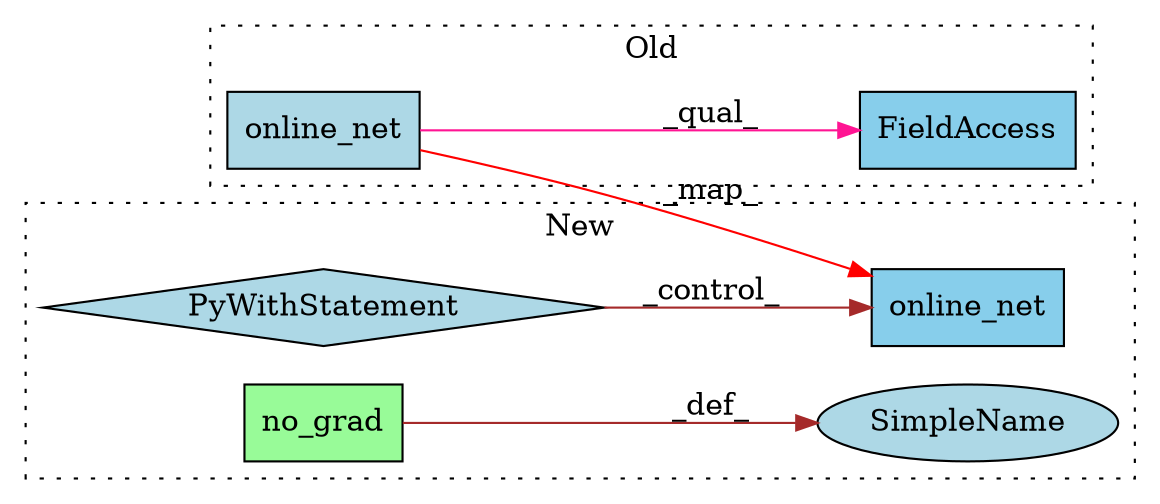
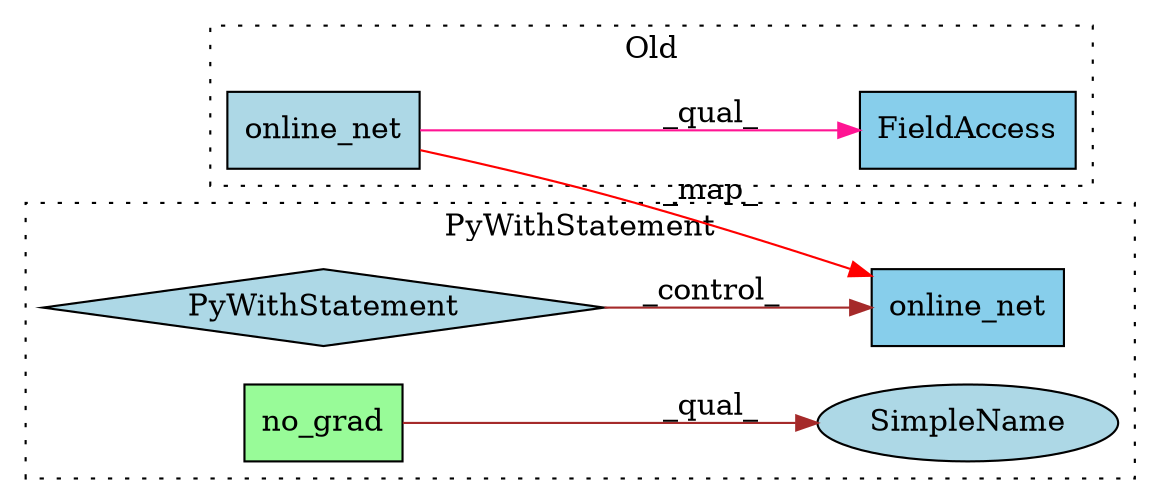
cluster "New": label "New" -> "PyWithStatement"
edge "no_grad" -> "SimpleName": label "_def_" -> "_qual_"
